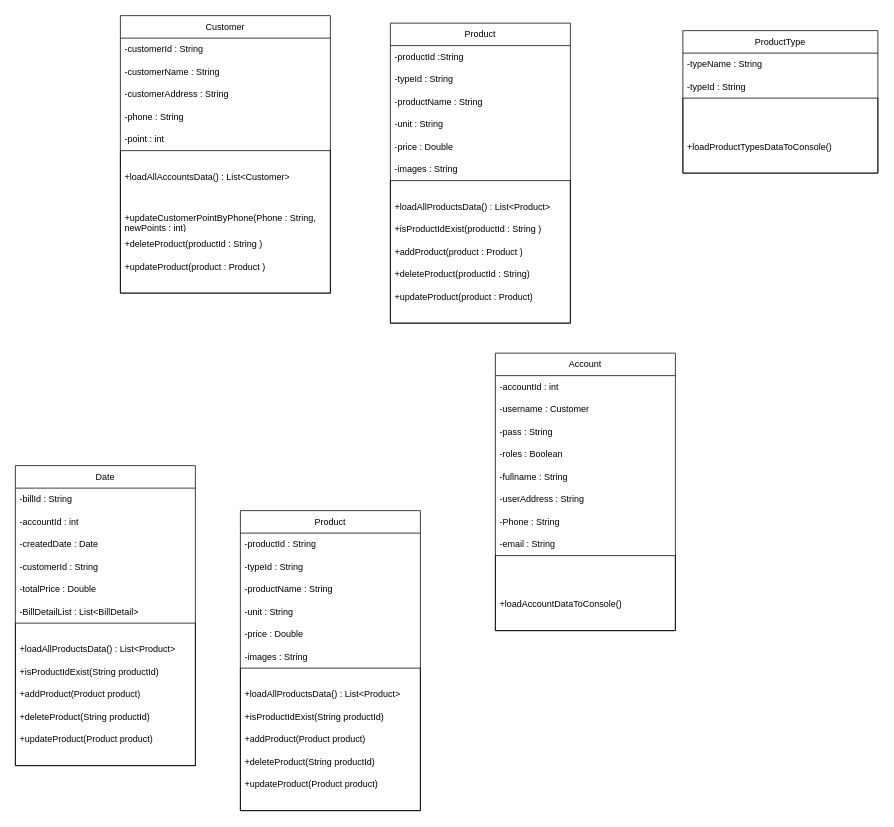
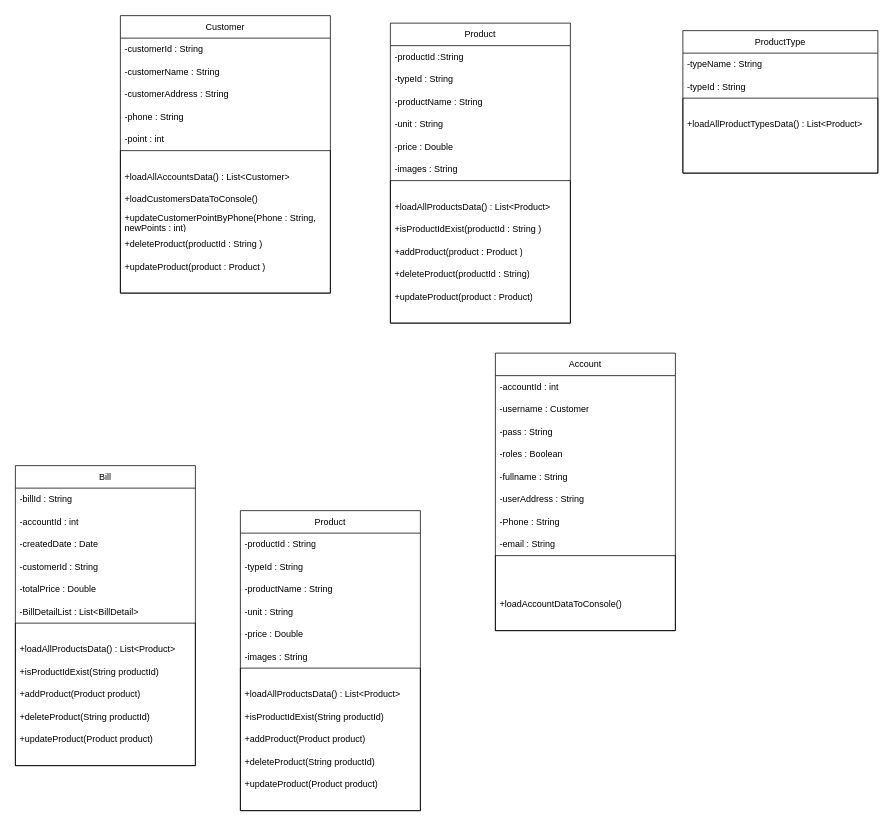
node "+loadAllProductTypesData() : List<Product>": added
node "+loadProductTypesDataToConsole()": removed
node "+loadCustomersDataToConsole()": added
node "Date": label "Date" -> "Bill"
